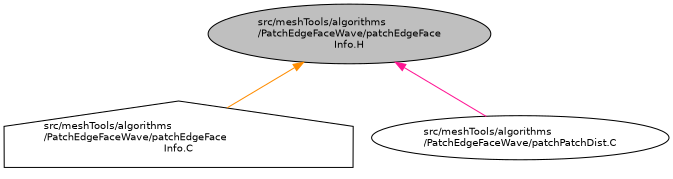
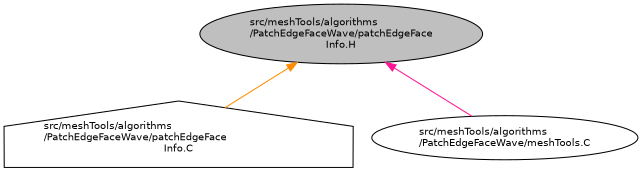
node "src/meshTools/algorithms /PatchEdgeFaceWave/patchPatchDist.C": label "src/meshTools/algorithms /PatchEdgeFaceWave/patchPatchDist.C" -> "src/meshTools/algorithms /PatchEdgeFaceWave/meshTools.C"
